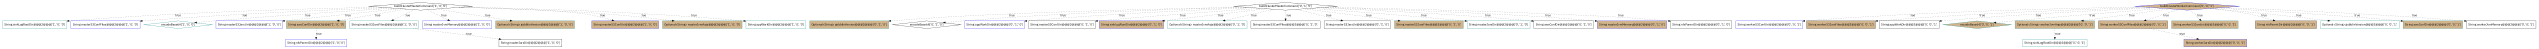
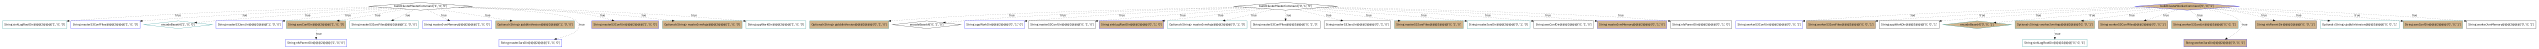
edge "String masterS3JarsFiles@@@2@@@['1', '0', '0']" -> "String masterJarsDir@@@2@@@['1', '0', '0']": now "buildClusterMasterCommand['1', '0', '0']" -> "String masterJarsDir@@@2@@@['1', '0', '0']"
edge "String workerS3ConfFiles@@@2@@@['0', '0', '1']" -> "String workerJarsDir@@@2@@@['0', '0', '1']": now "buildClusterWorkerCommand['0', '0', '1']" -> "String workerJarsDir@@@2@@@['0', '0', '1']"
node "String masterJarsDir@@@2@@@['1', '0', '0']": color black -> blue
